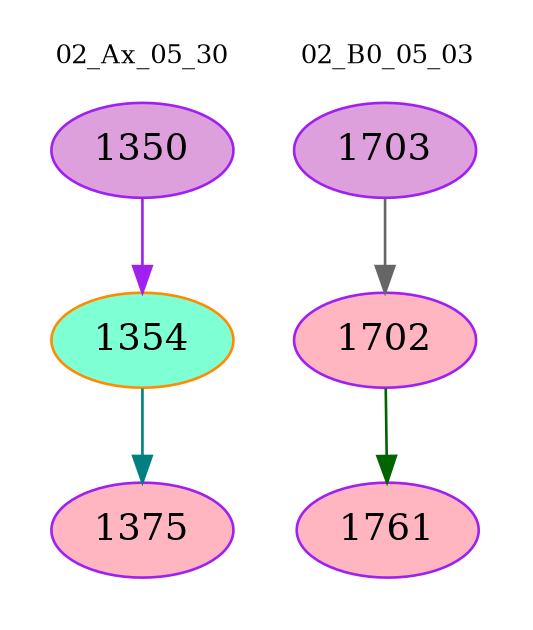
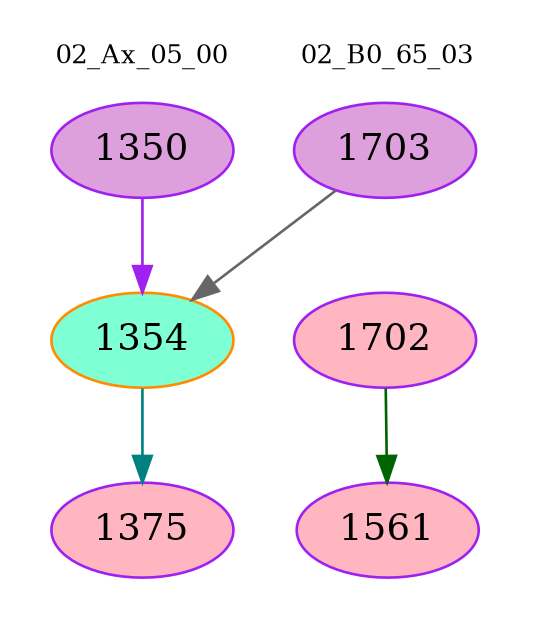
cluster "02_Ax_05_30": label "02_Ax_05_30" -> "02_Ax_05_00"
cluster "02_B0_05_03": label "02_B0_05_03" -> "02_B0_65_03"
edge "1703" -> "1702": now "1703" -> "1354"
node "1761": label "1761" -> "1561"
